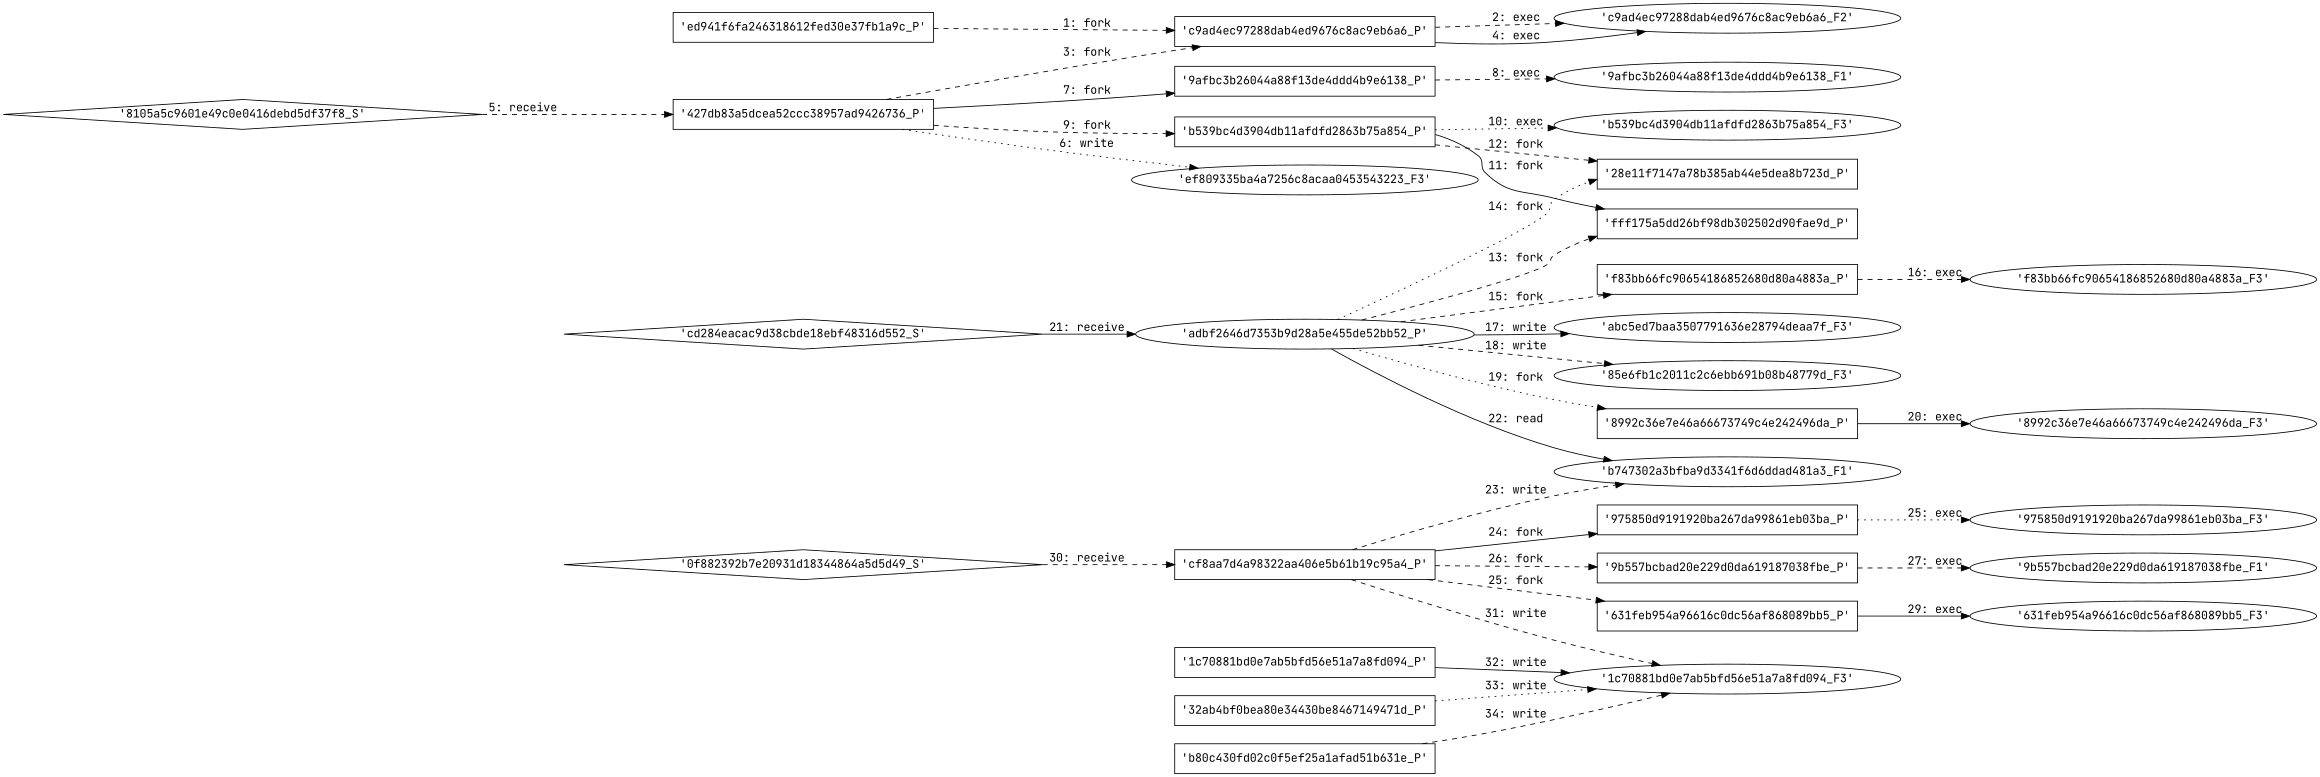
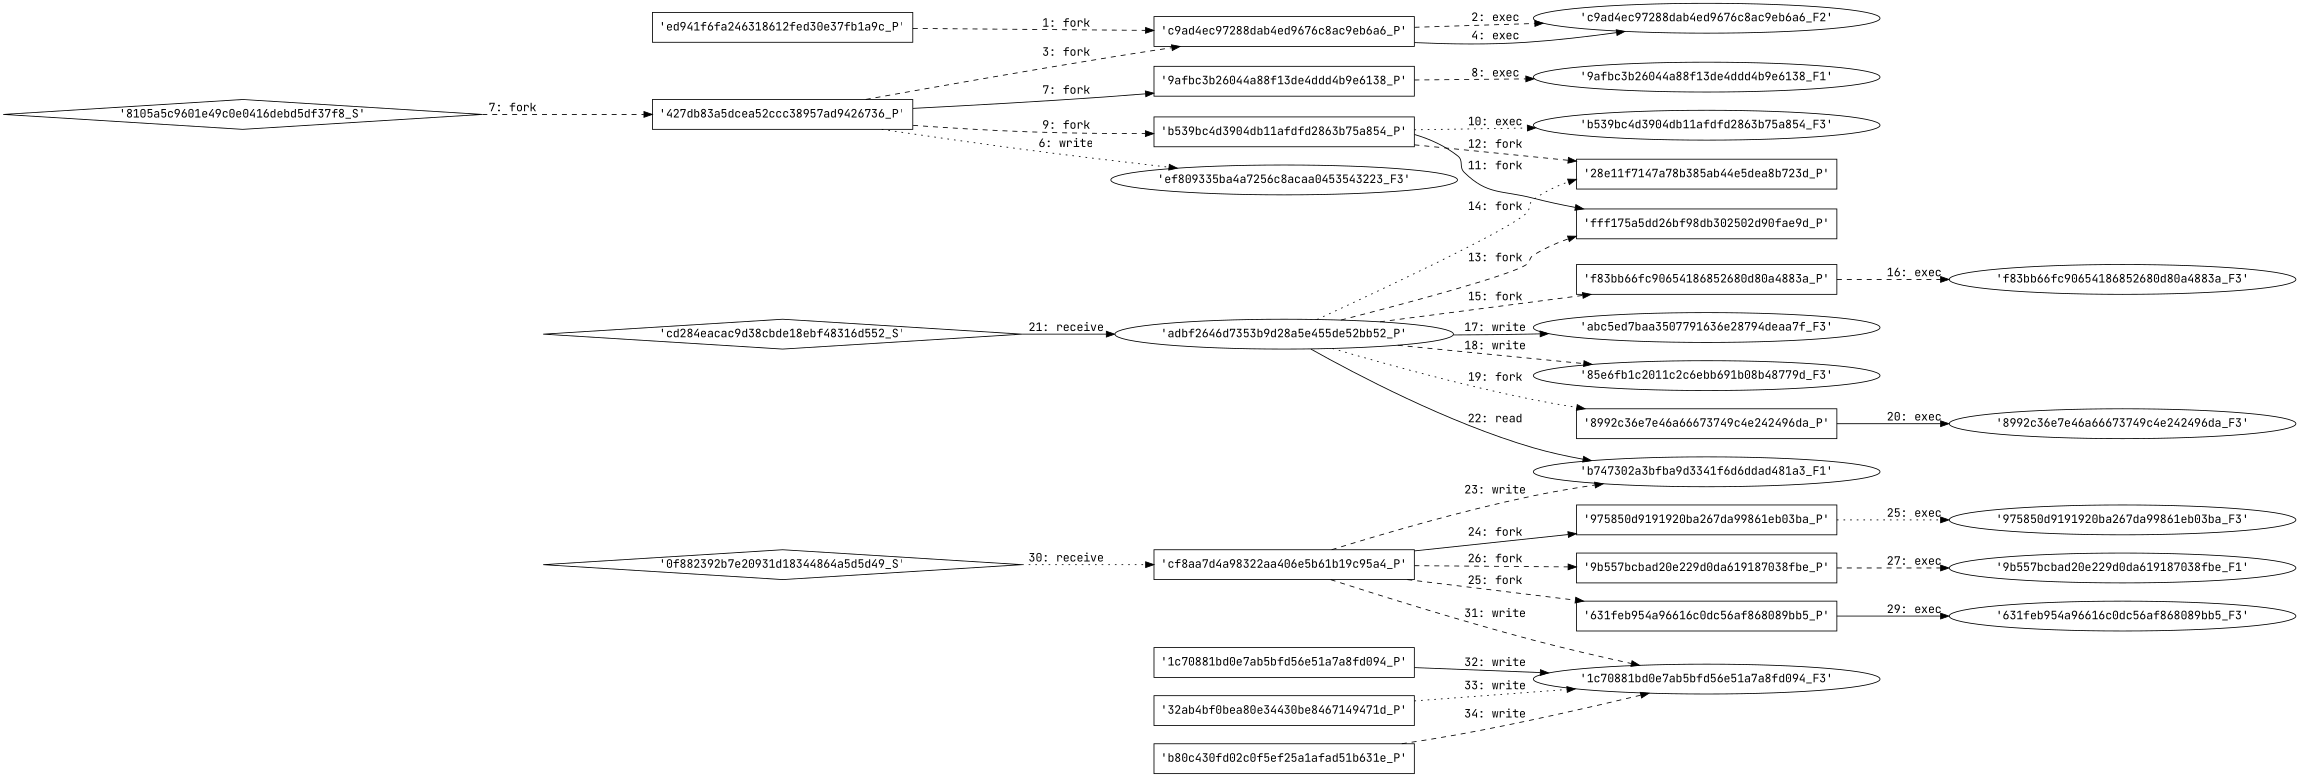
edge "'8105a5c9601e49c0e0416debd5df37f8_S'" -> "'427db83a5dcea52ccc38957ad9426736_P'": label "5: receive" -> "7: fork"
edge "'0f882392b7e20931d18344864a5d5d49_S'" -> "'cf8aa7d4a98322aa406e5b61b19c95a4_P'": style dashed -> dotted
